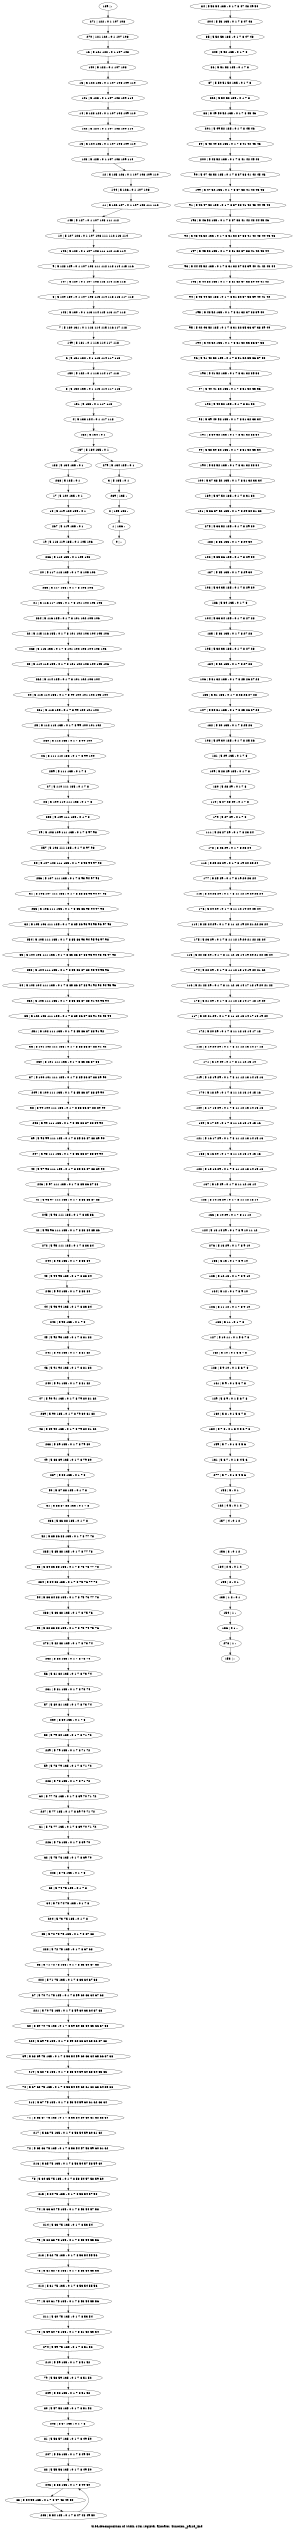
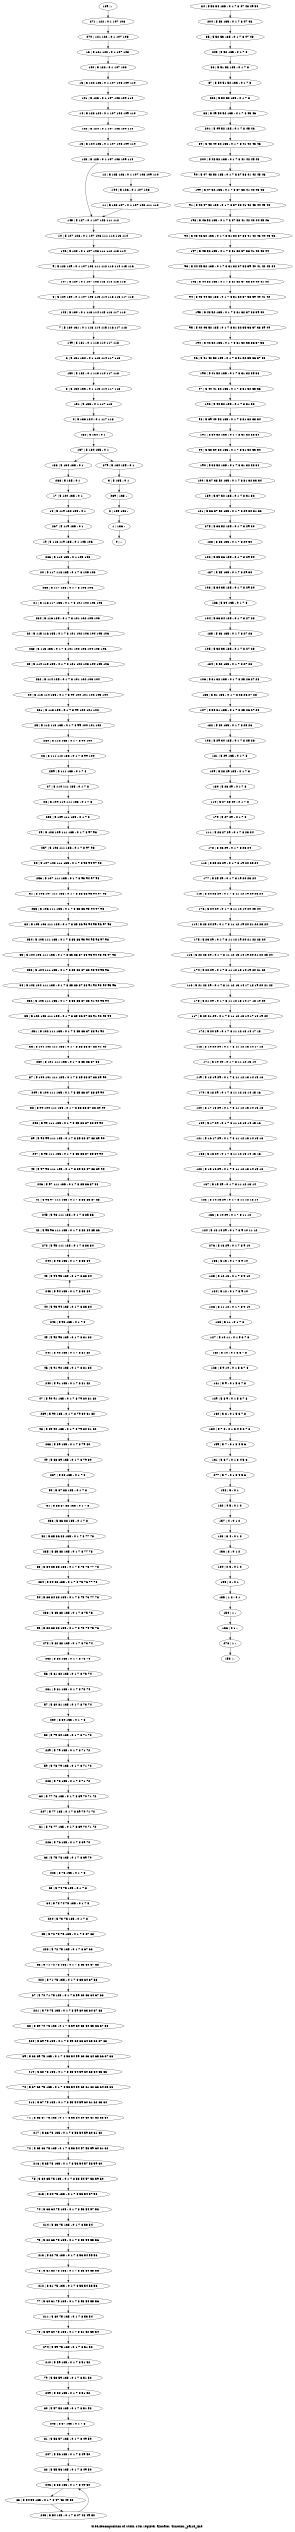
edge "143 | 5 125 : 0 1 107 108 109 110" -> "12 | 5 125 126 : 0 1 107 108 109 110": now "143 | 5 125 : 0 1 107 108 109 110" -> "145 | 5 127 : 0 1 107 108 111 112"
edge "188 | 5 36 135 : 0 1 7 8 29 30" -> "102 | 5 35 36 135 : 0 1 7 8 29 30": removed
edge "250 | 5 101 111 135 : 0 1 7 8 85 86 87 88" -> "37 | 5 100 101 111 135 : 0 1 7 8 85 86 87 88 89 90": removed
edge "43 | 5 94 95 135 : 0 1 7 8 83 84" -> "243 | 5 94 135 : 0 1 7 8 83 84": reversed
node "133 | 3 4 : 0 1 2": added
